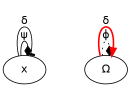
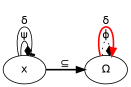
edge "x" -> "Ω": added, label "⊆"
